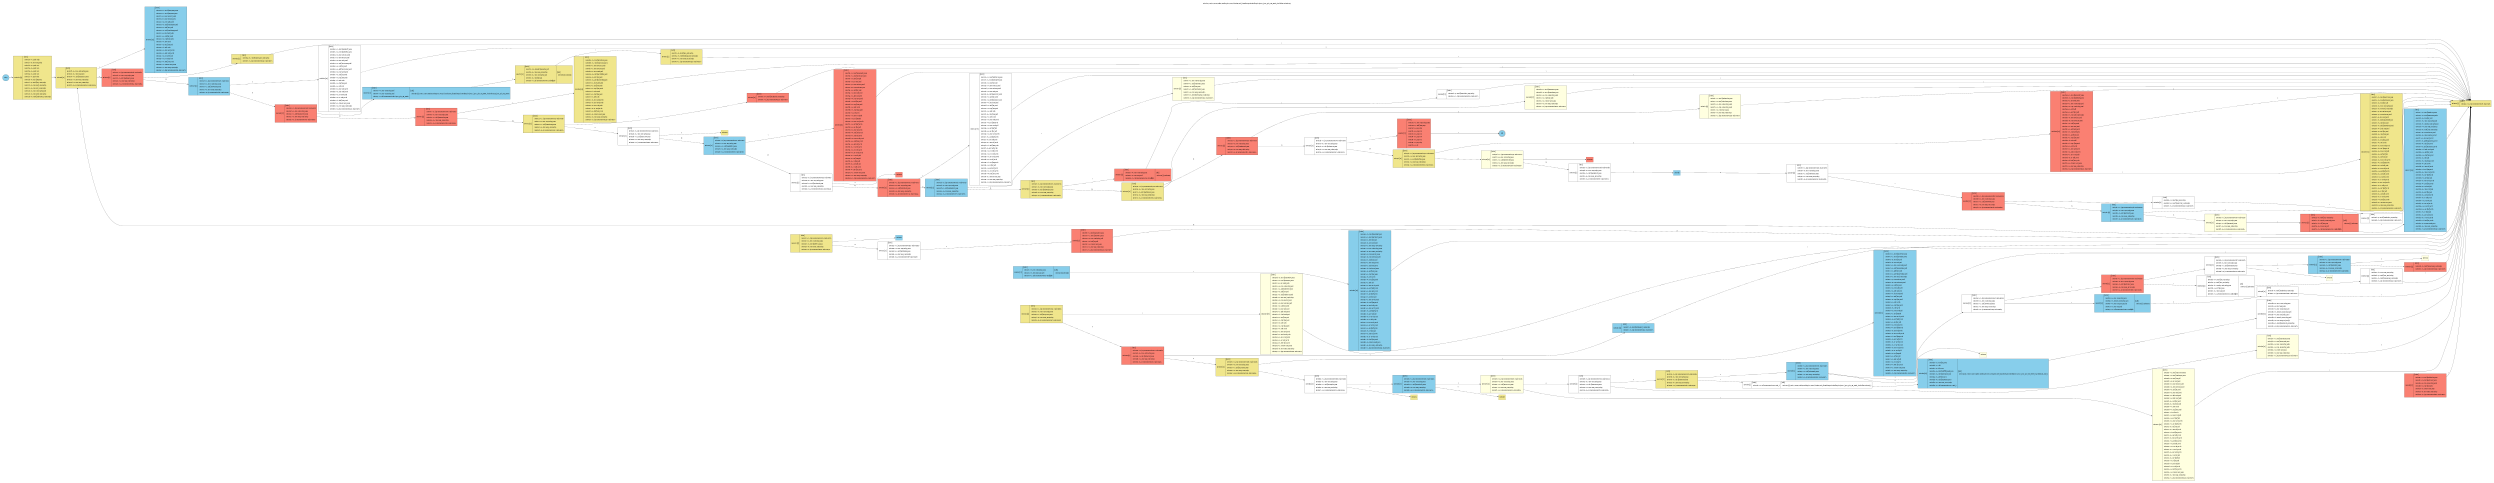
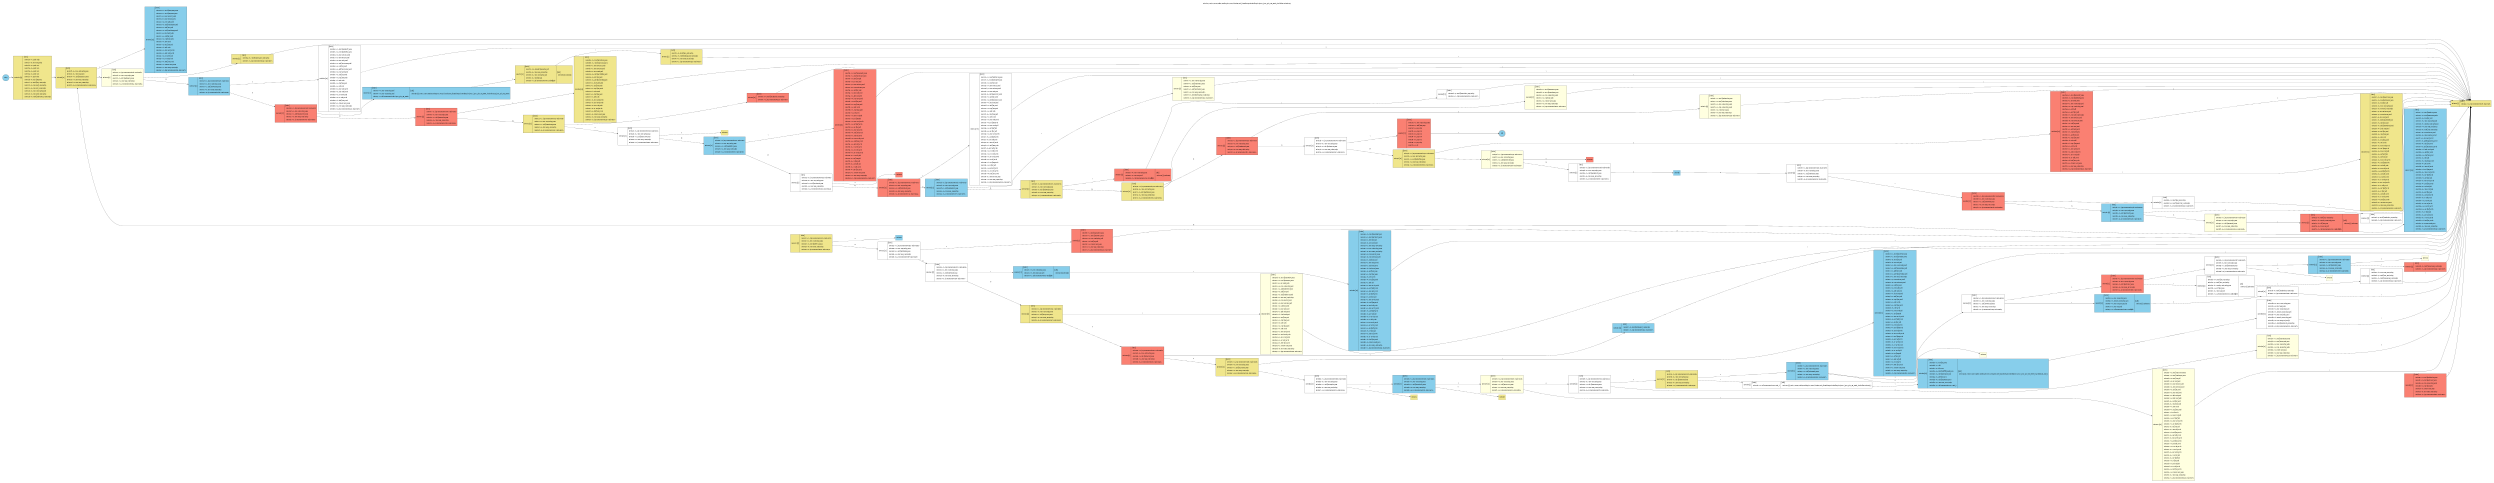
node "0x4015f6 [25]": fillcolor salmon -> lightyellow
node "0x40184e [25]": added
